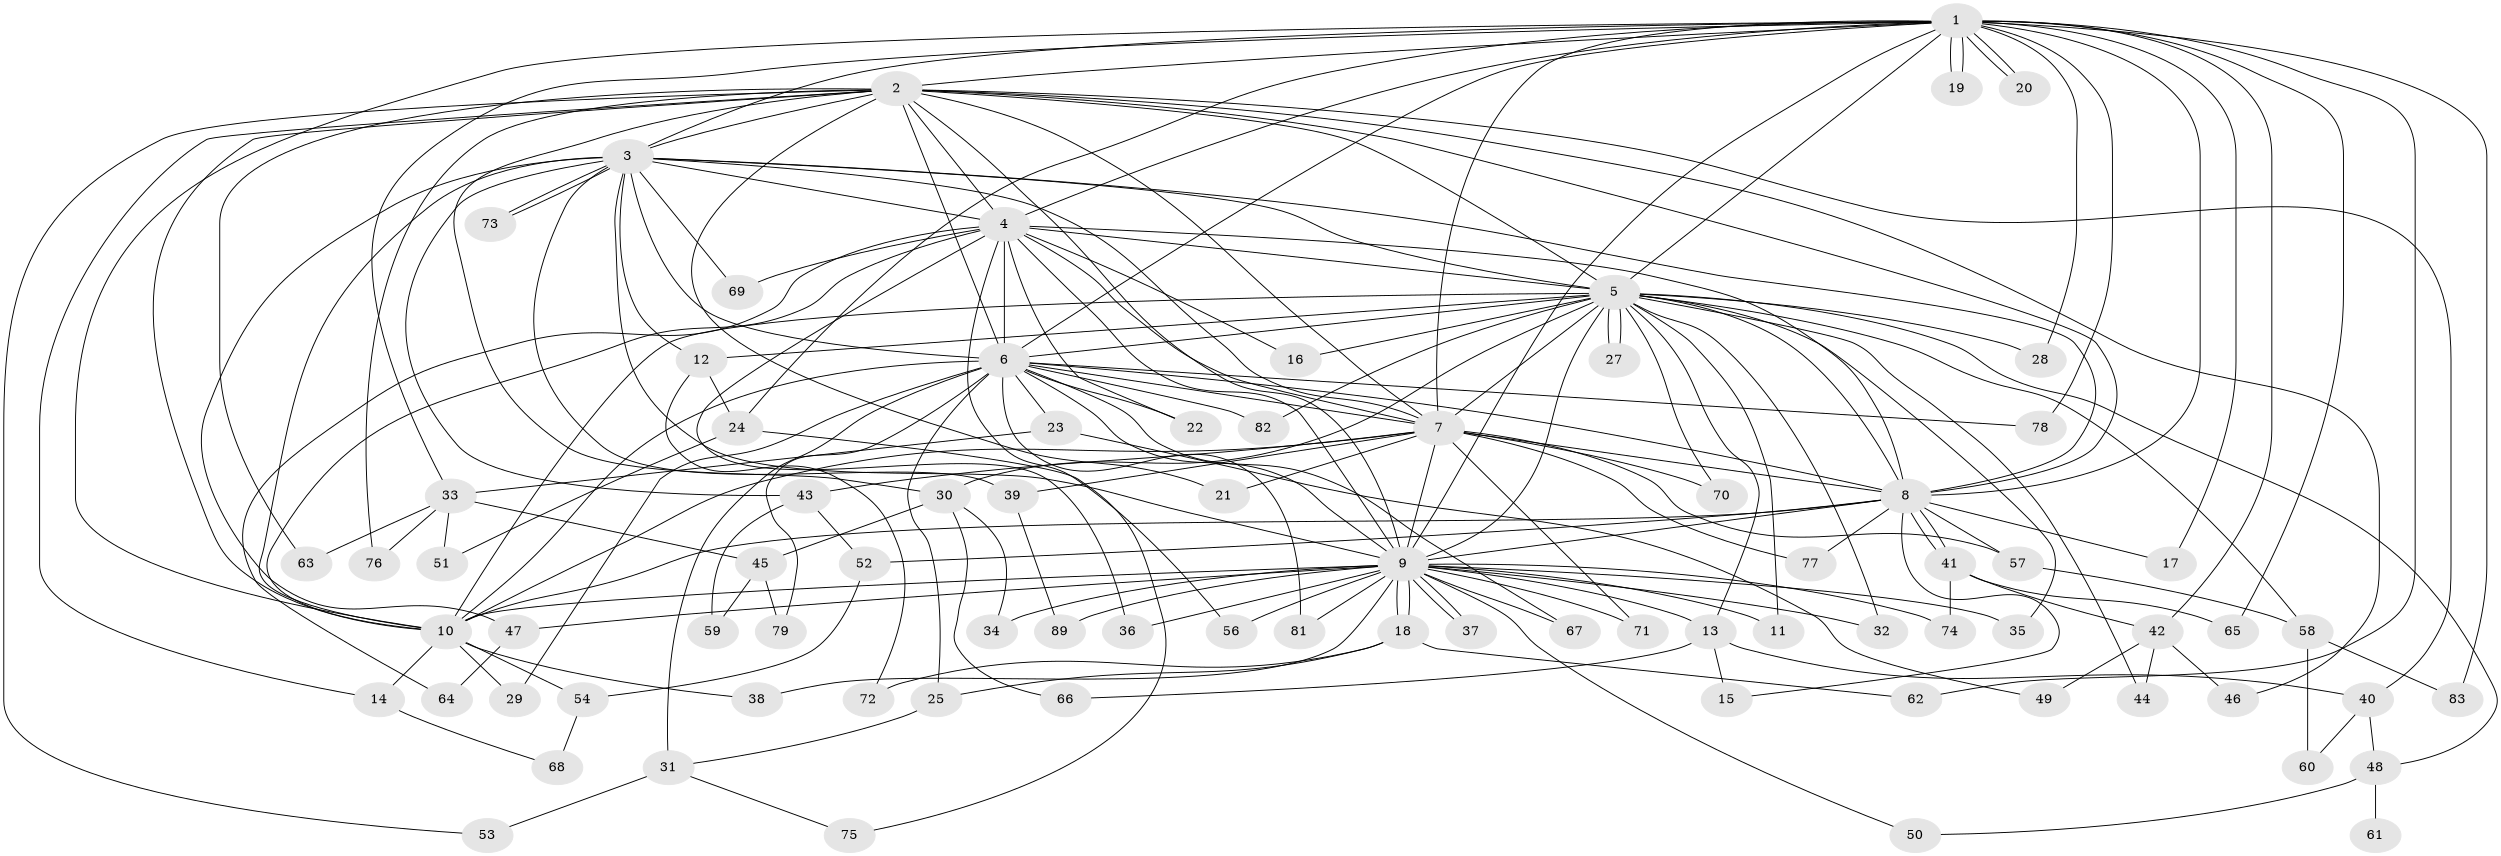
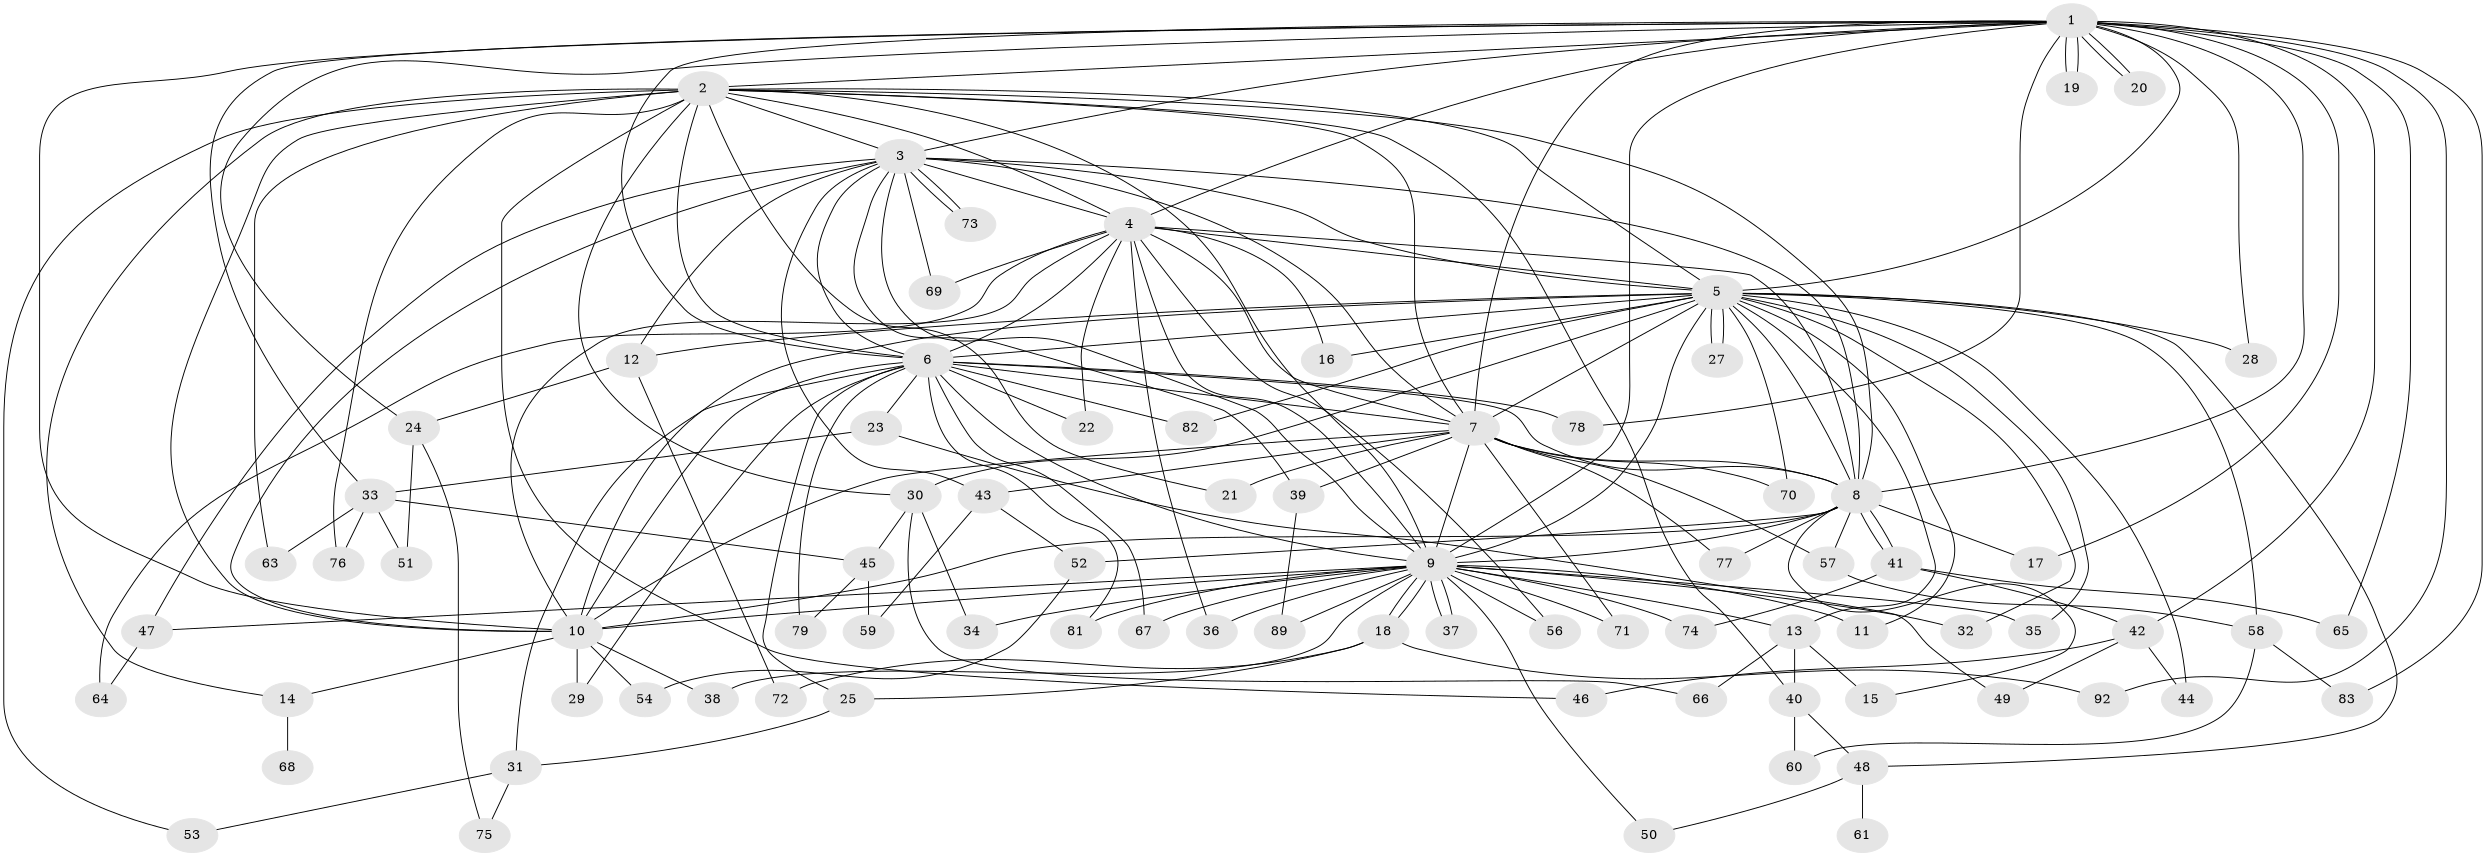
node "62": label "62" -> "92"
edge "54" -- "68": removed
